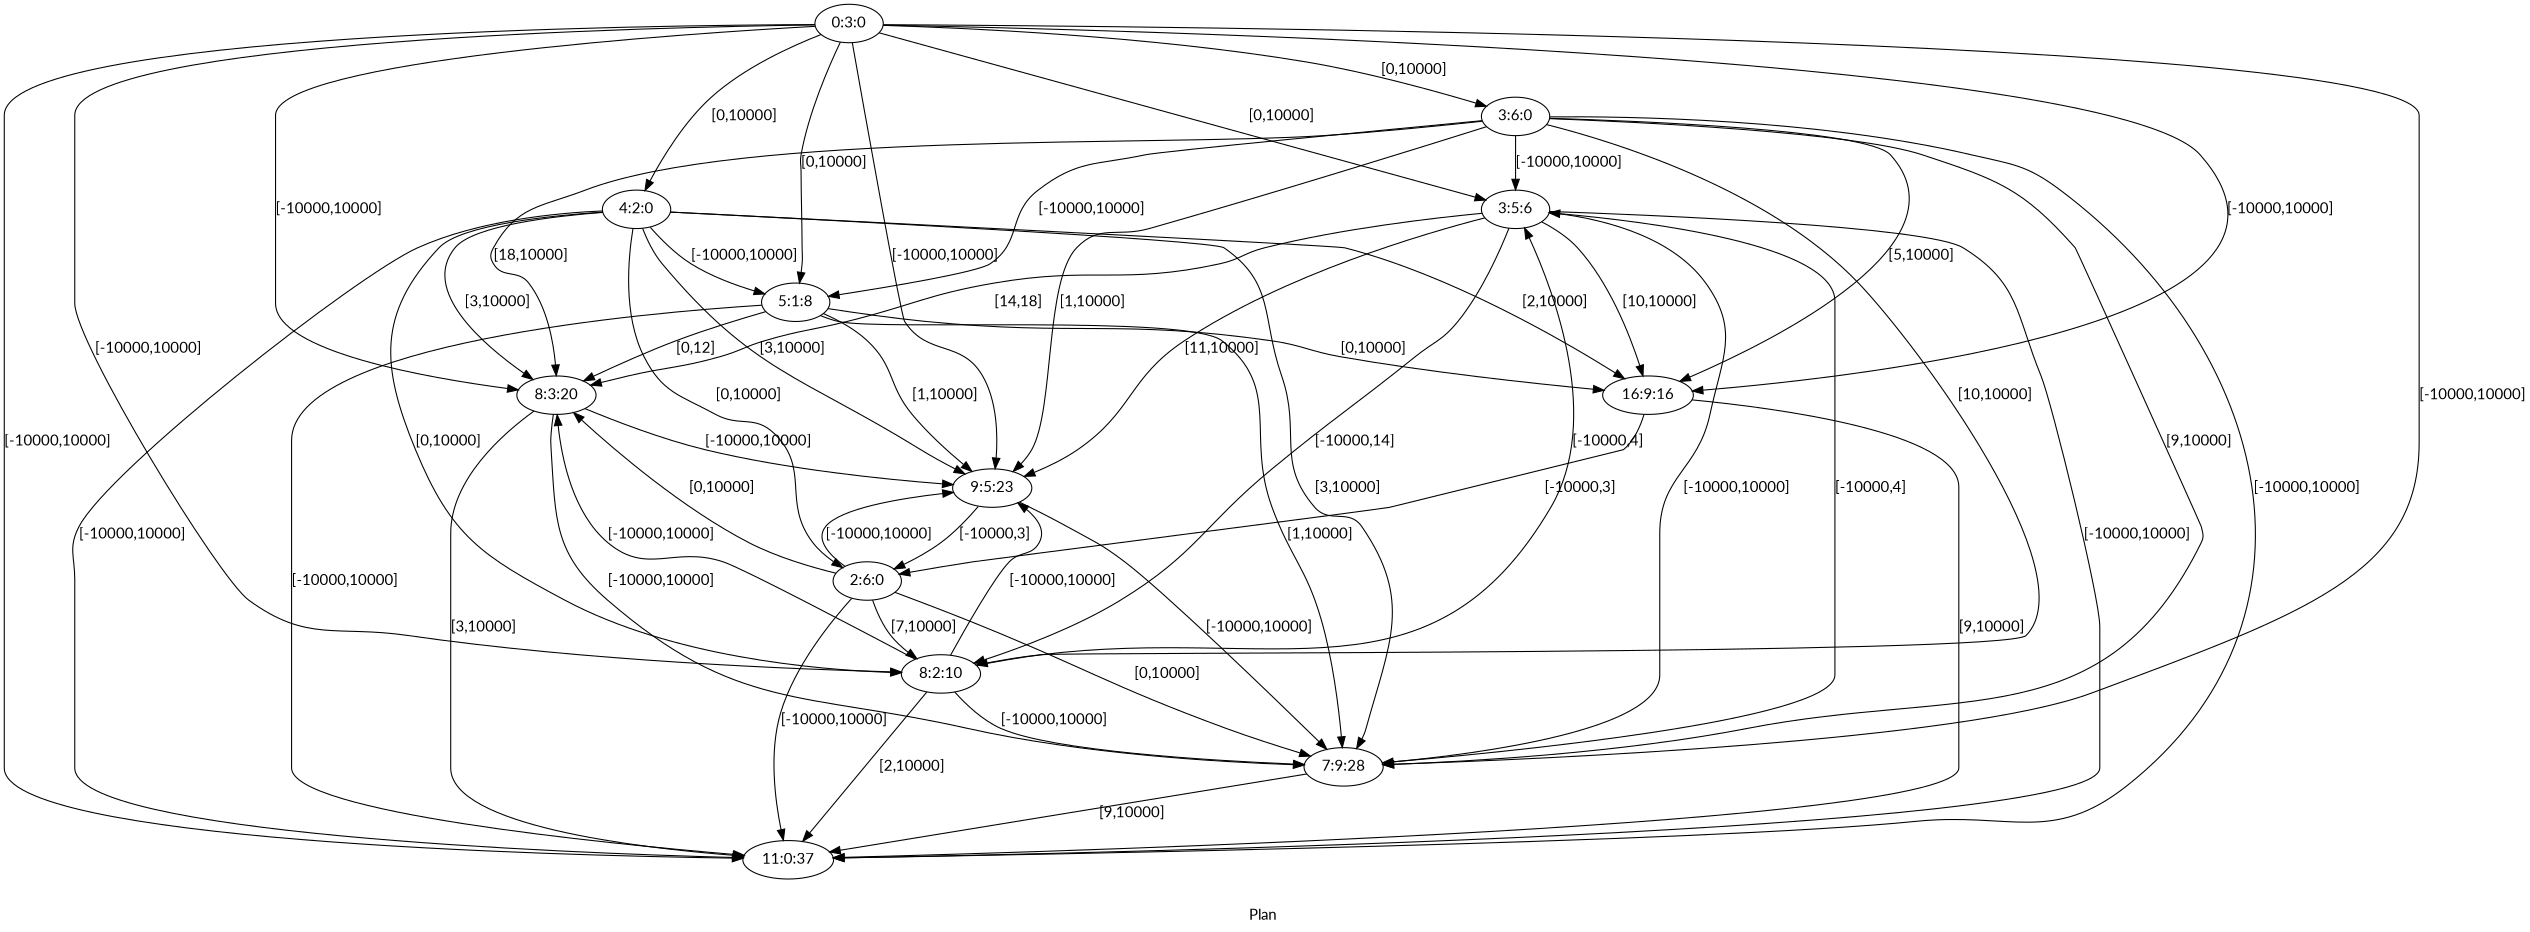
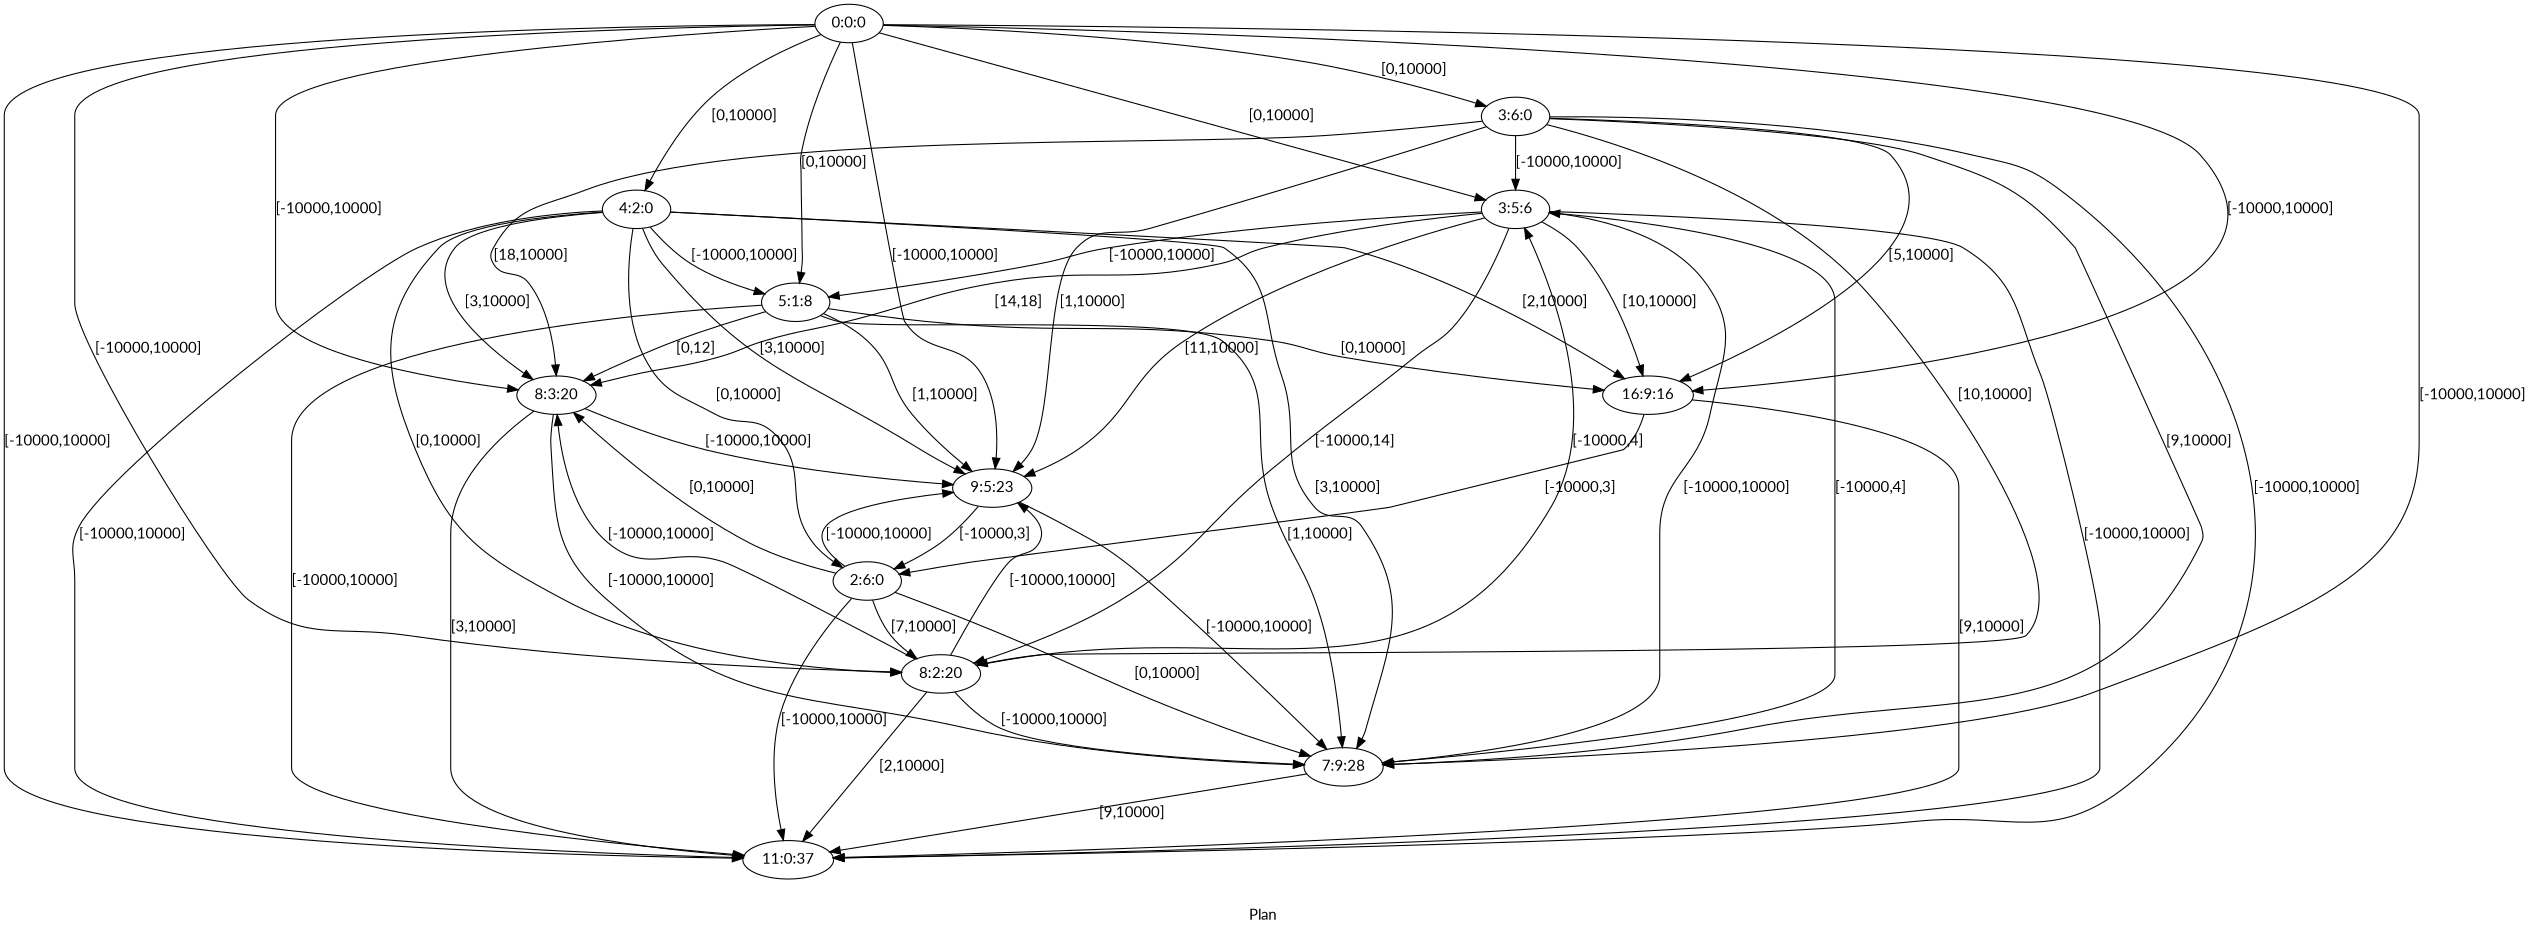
node "0:3:0": label "0:3:0" -> "0:0:0"
edge "3:6:0" -> "5:1:8": now "3:5:6" -> "5:1:8"
node "8:2:10": label "8:2:10" -> "8:2:20"
